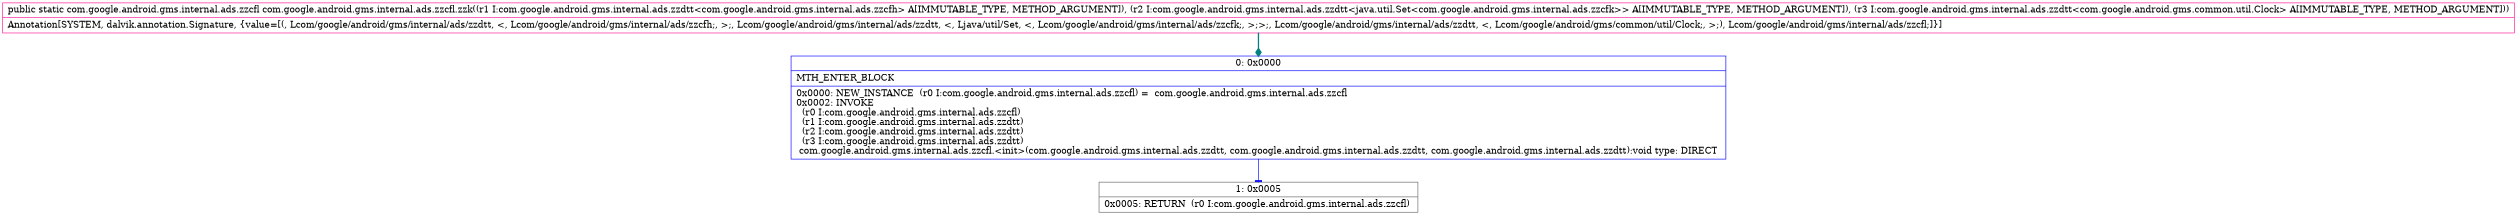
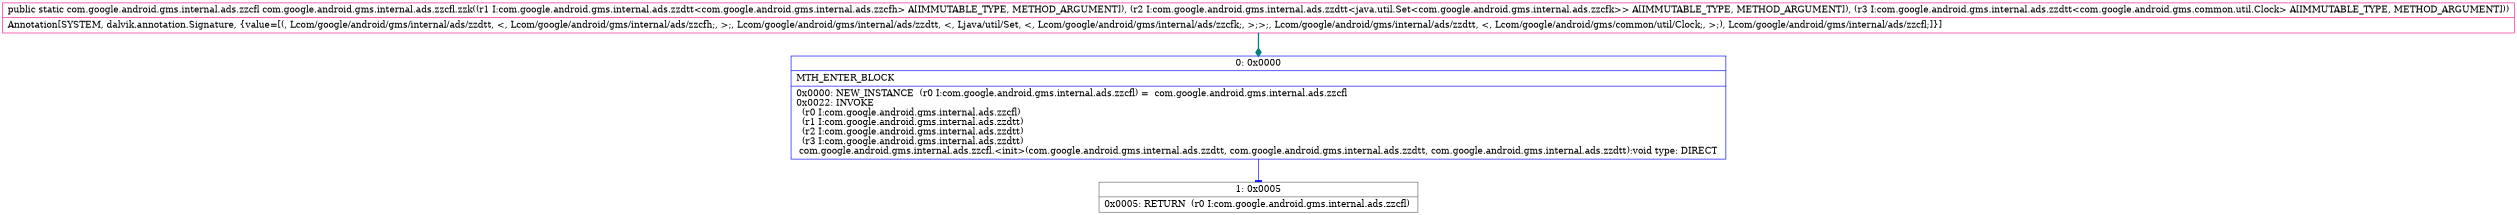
node "0: 0x0000": text "0x0002: INVOKE" -> "0x0022: INVOKE"
